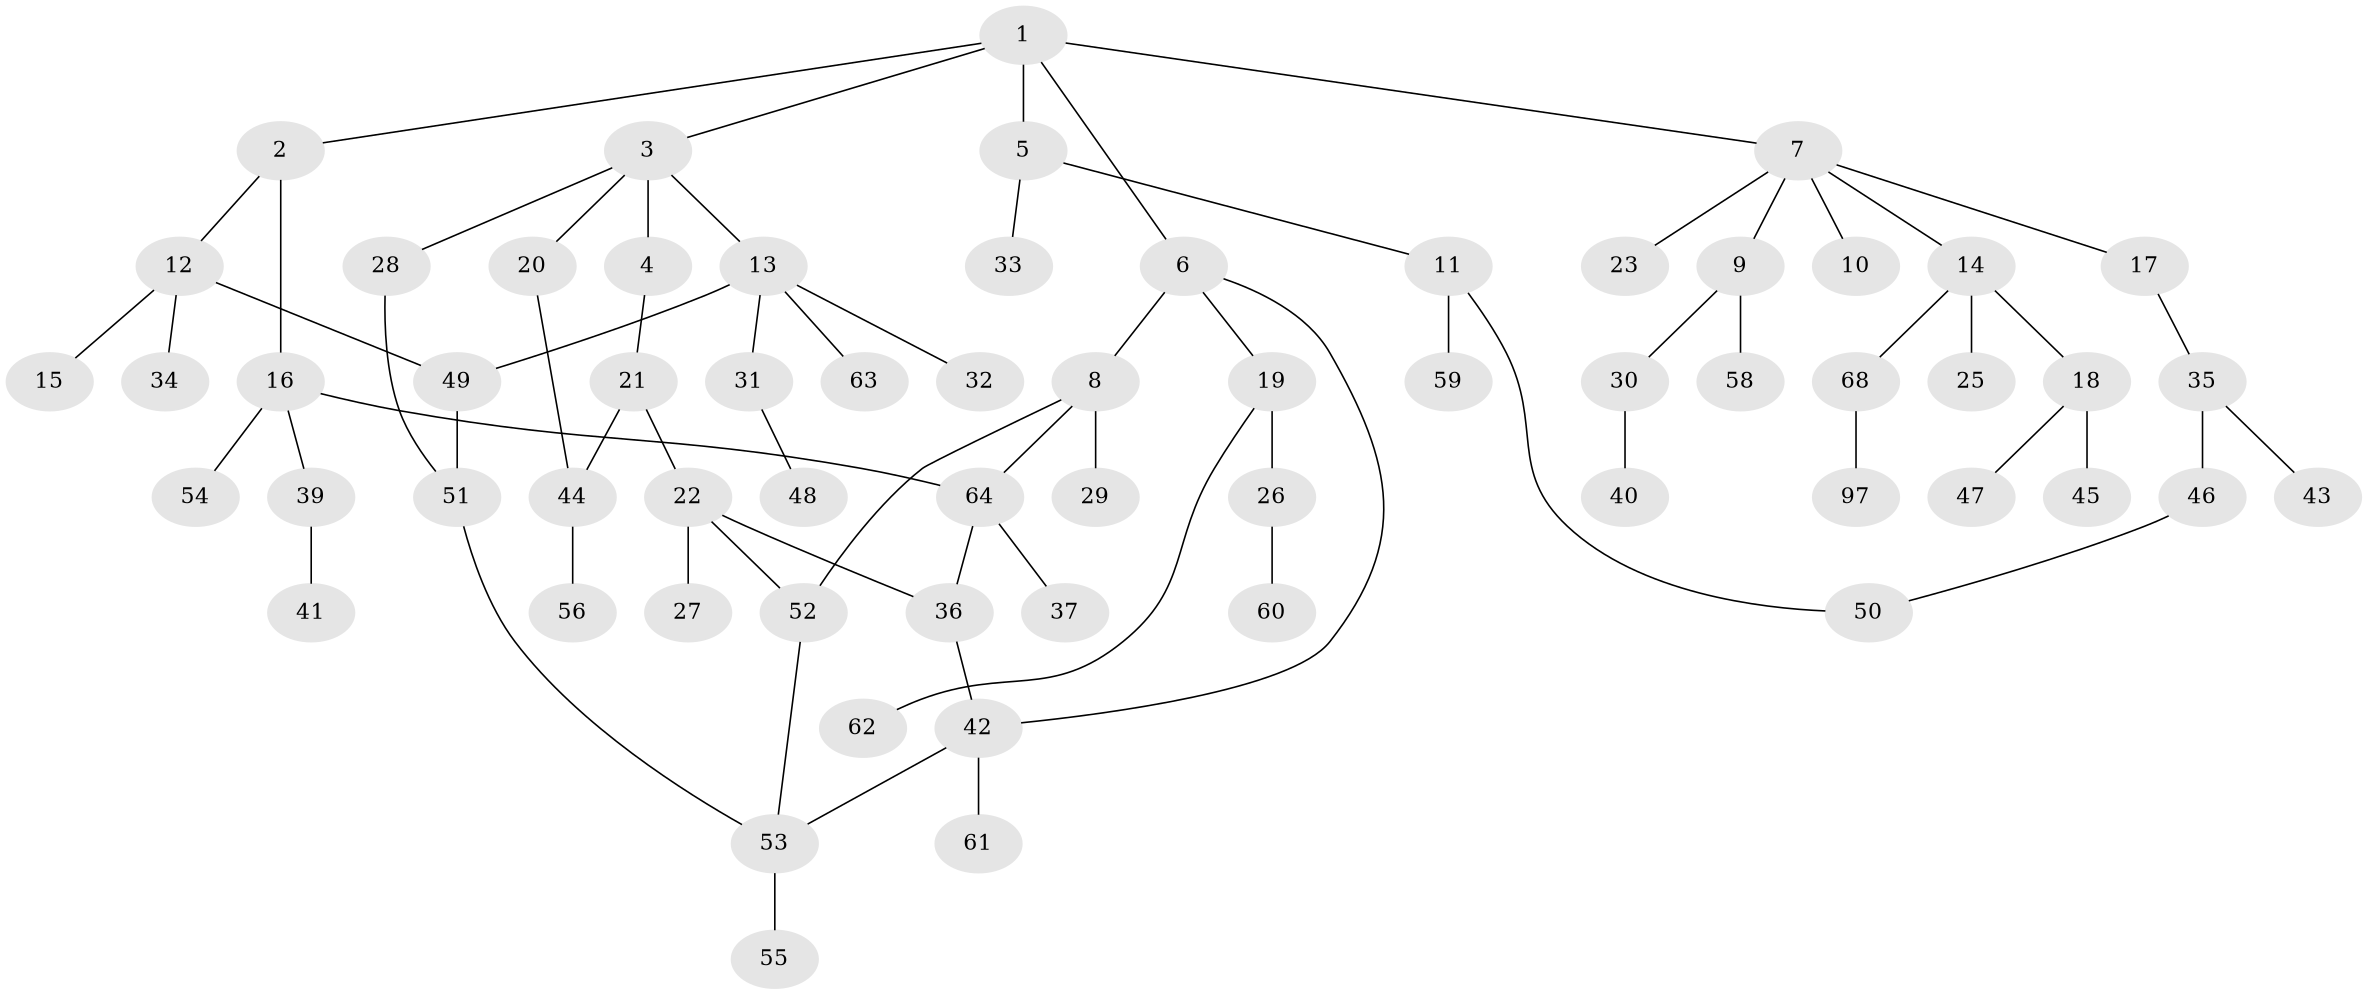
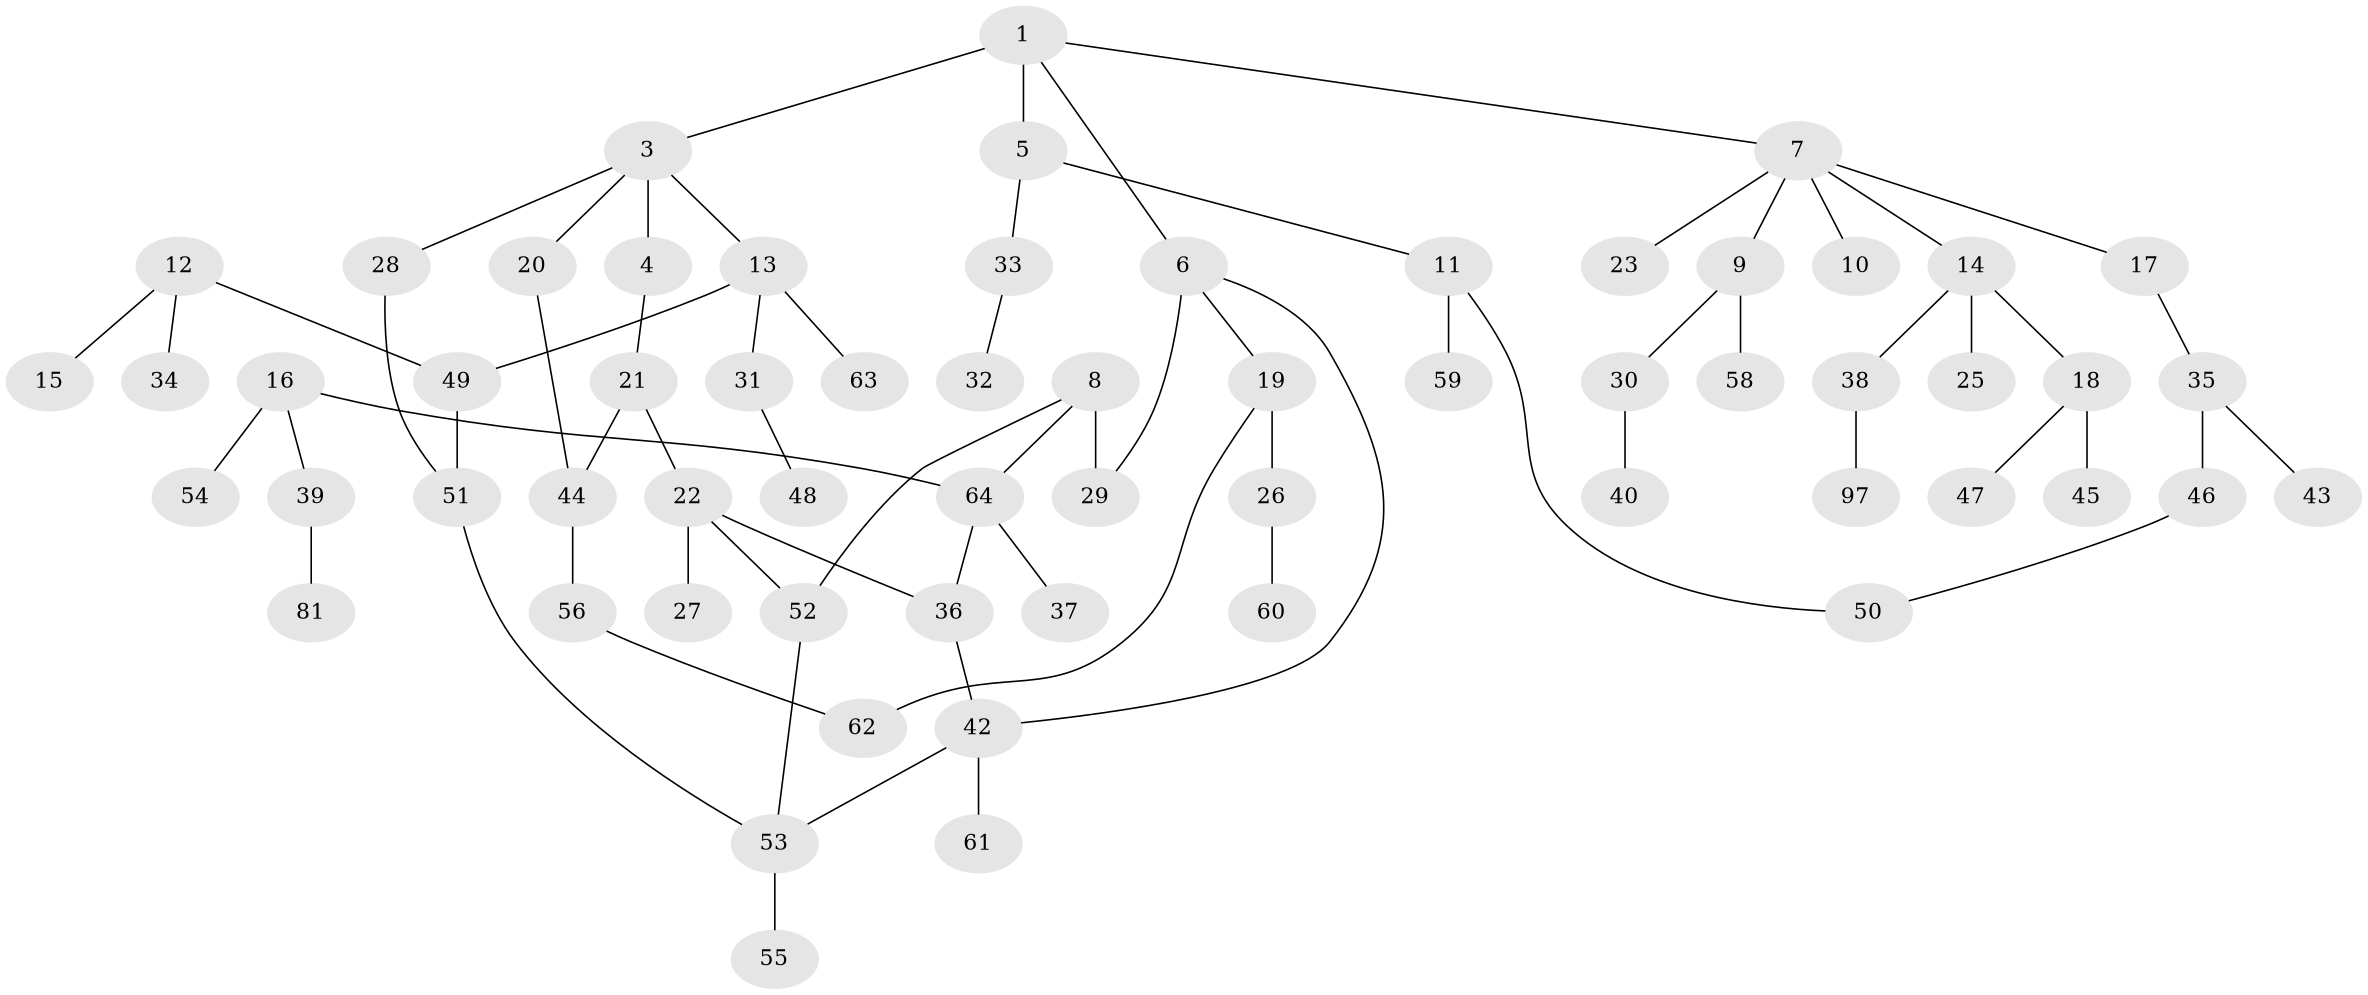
node "2": removed
edge "13" -- "32": now "33" -- "32"
edge "6" -- "8": now "6" -- "29"
node "68": label "68" -> "38"
node "41": label "41" -> "81"
edge "56" -- "62": added
